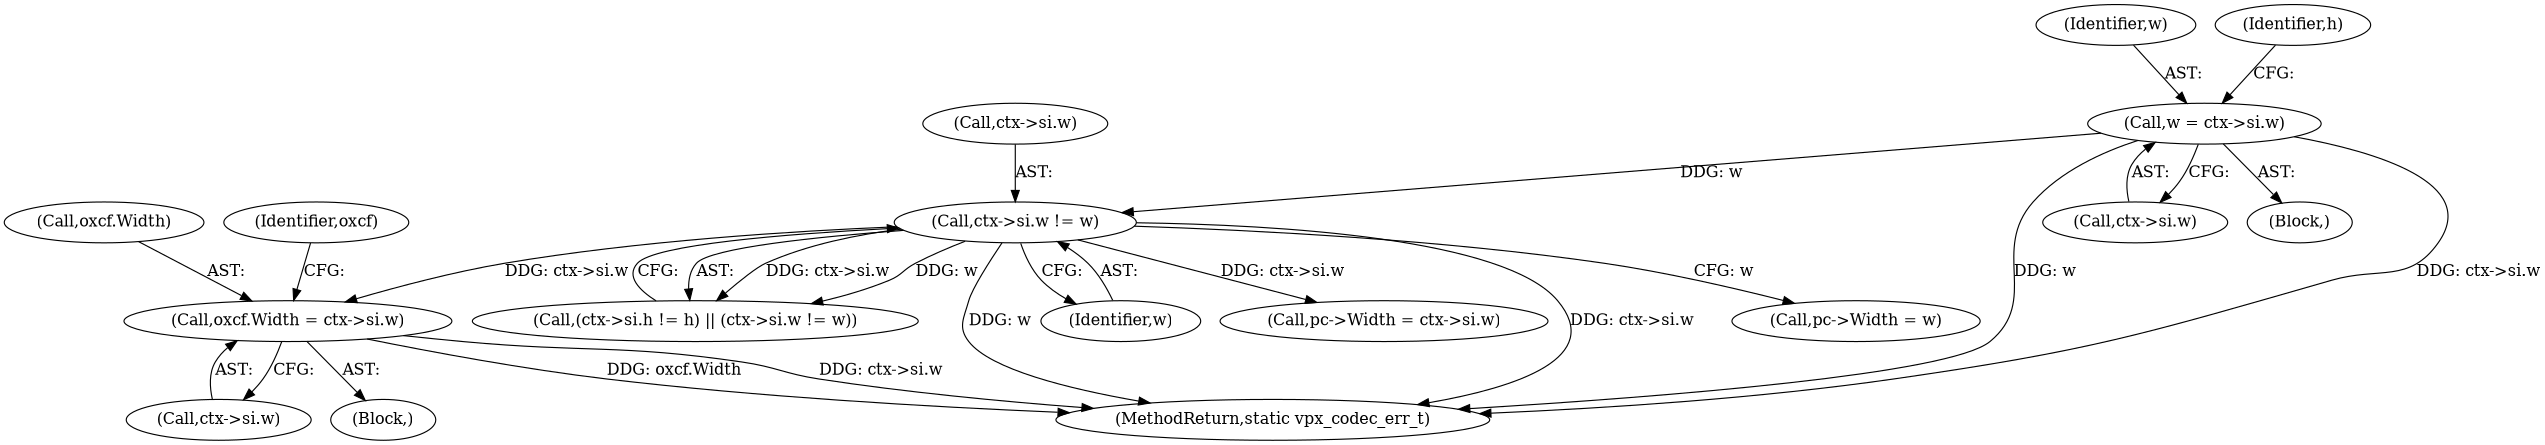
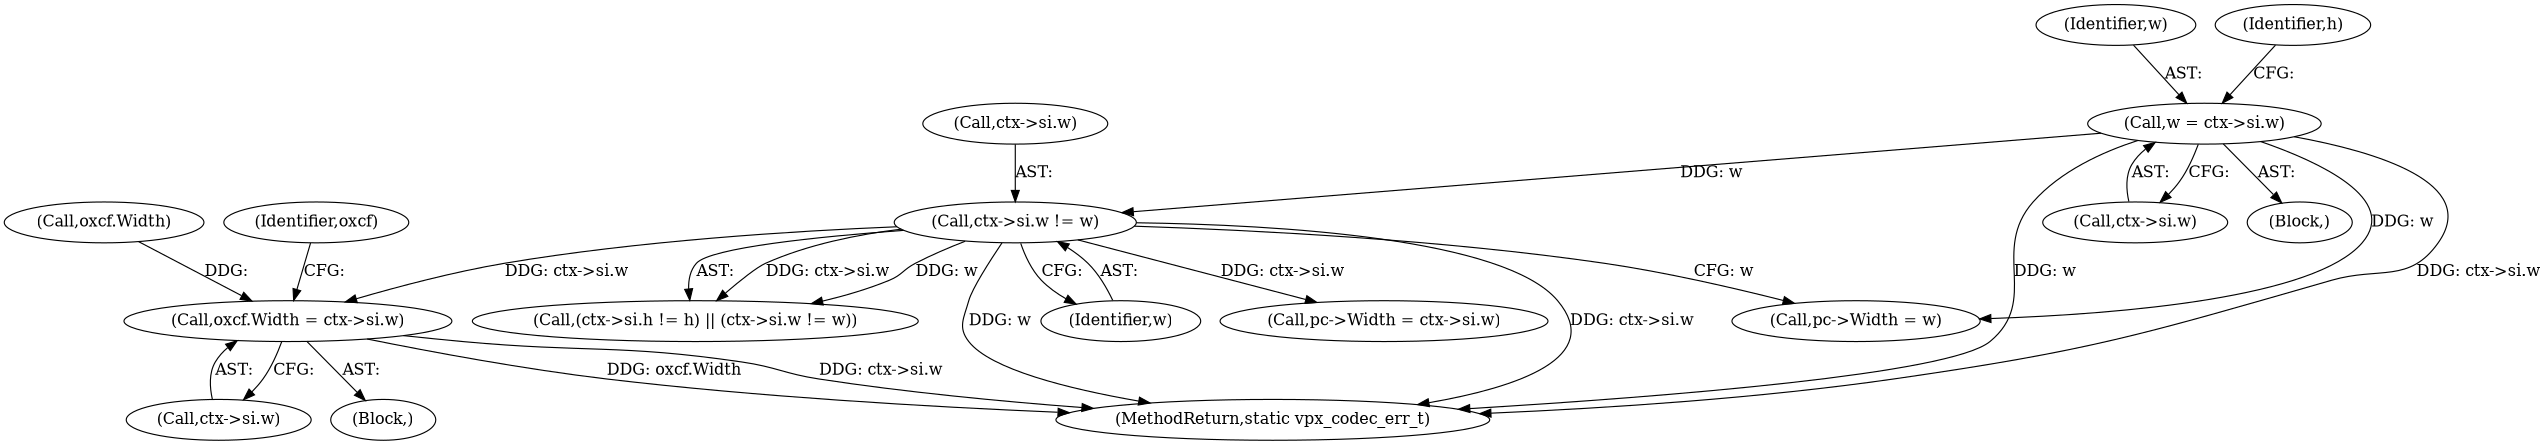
edge "(Call,(ctx->si.h != h) || (ctx->si.w != w))" -> "(Call,ctx->si.w != w)": removed, label "CFG:"
edge "(Call,oxcf.Width)" -> "(Call,oxcf.Width = ctx->si.w)": label "AST: " -> "DDG: "
edge "(Call,w = ctx->si.w)" -> "(Call,pc->Width = w)": added, label "DDG: w"
